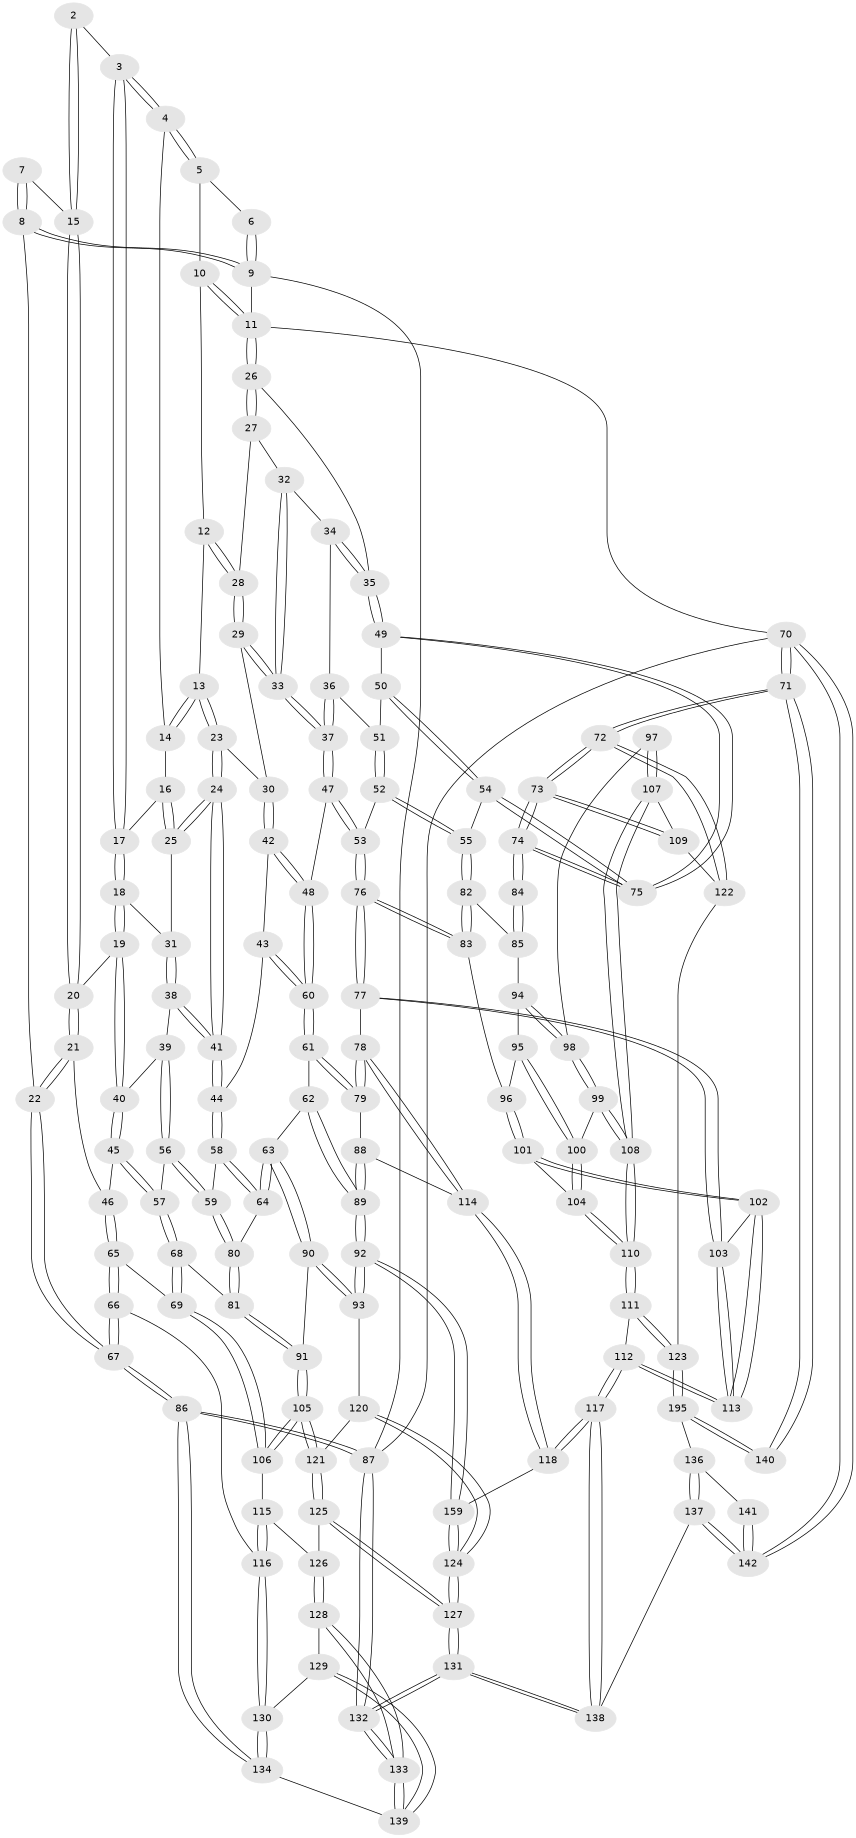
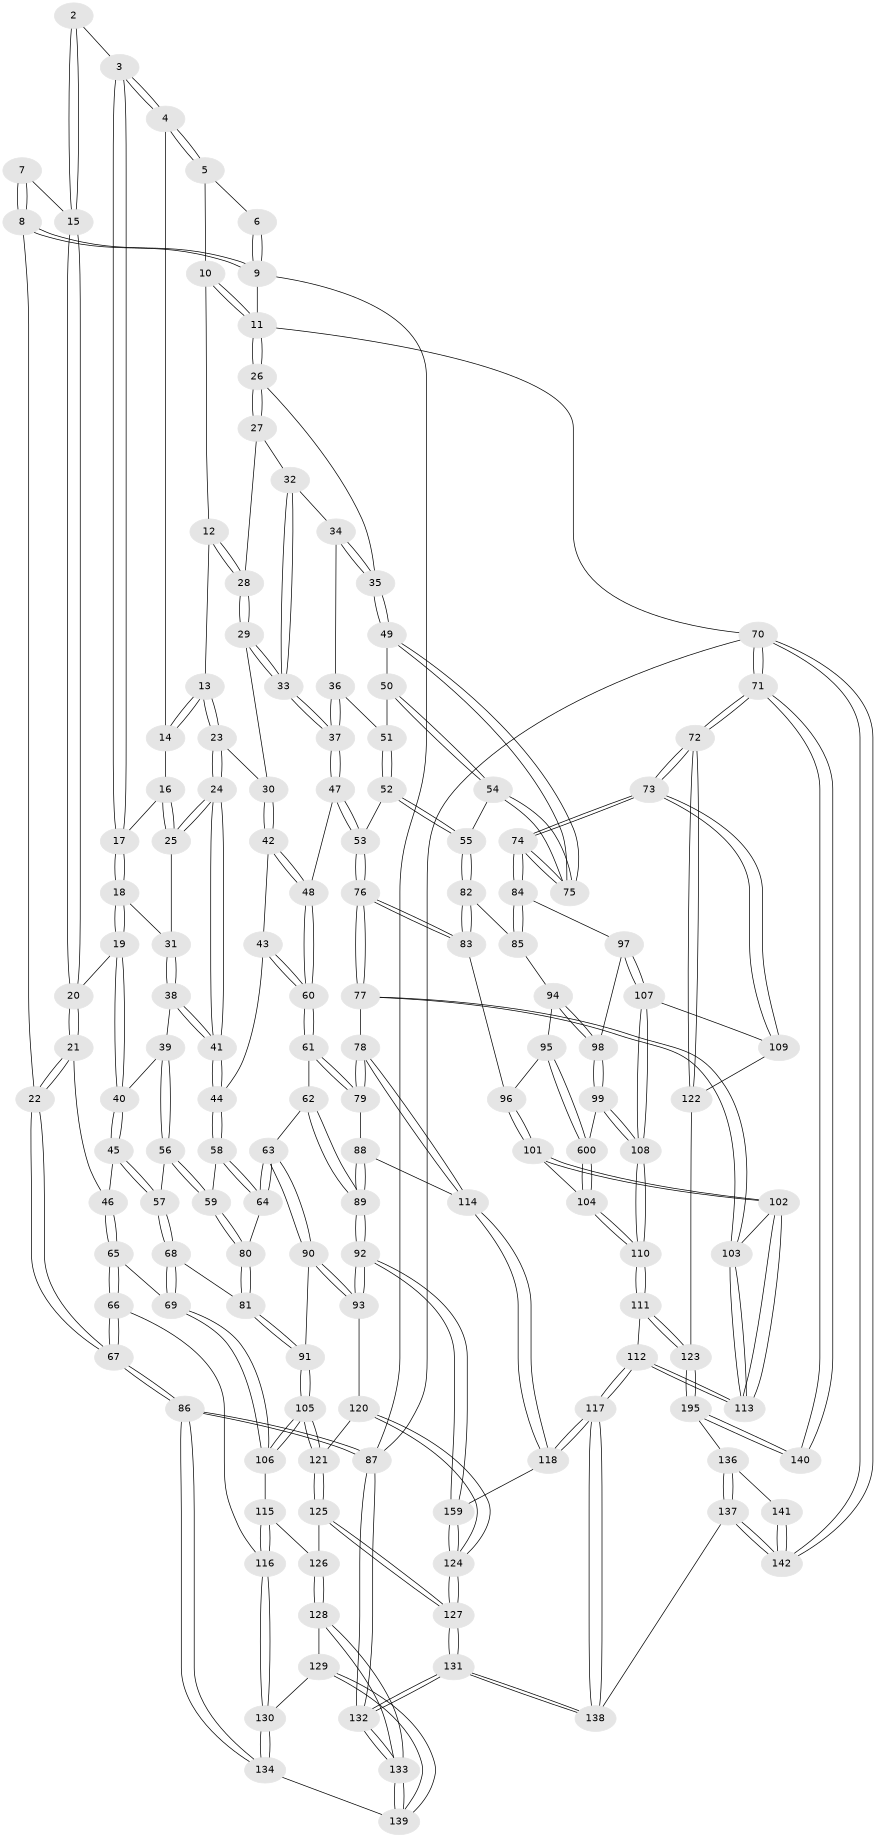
edge "84" -- "97": added
node "100": label "100" -> "600"
